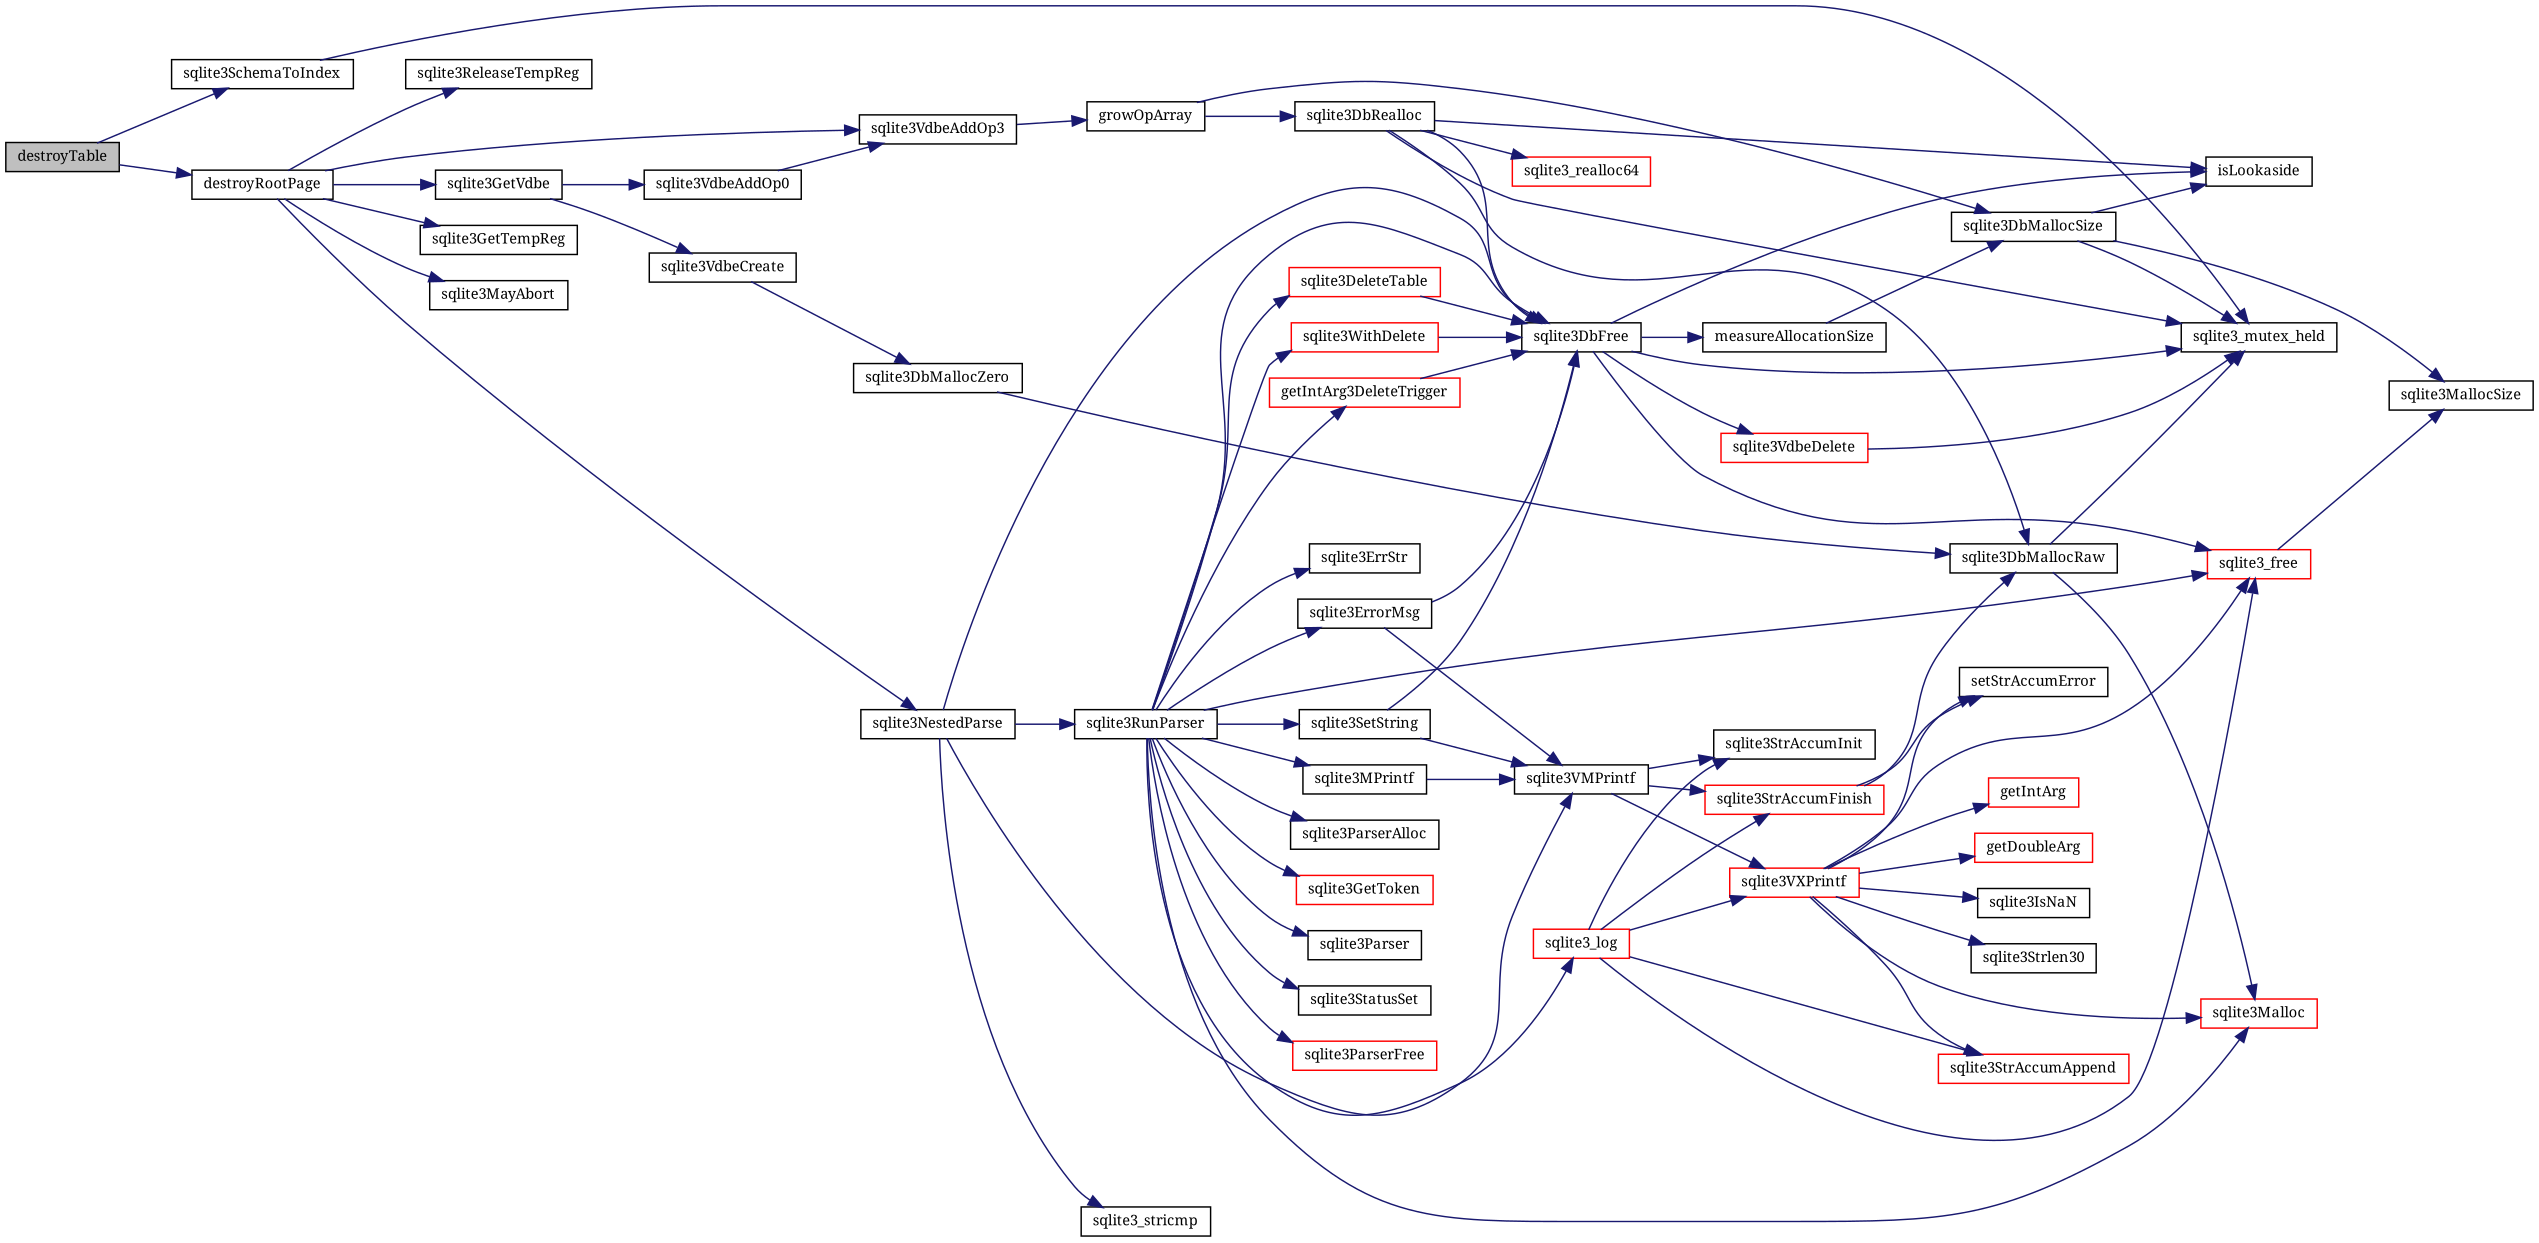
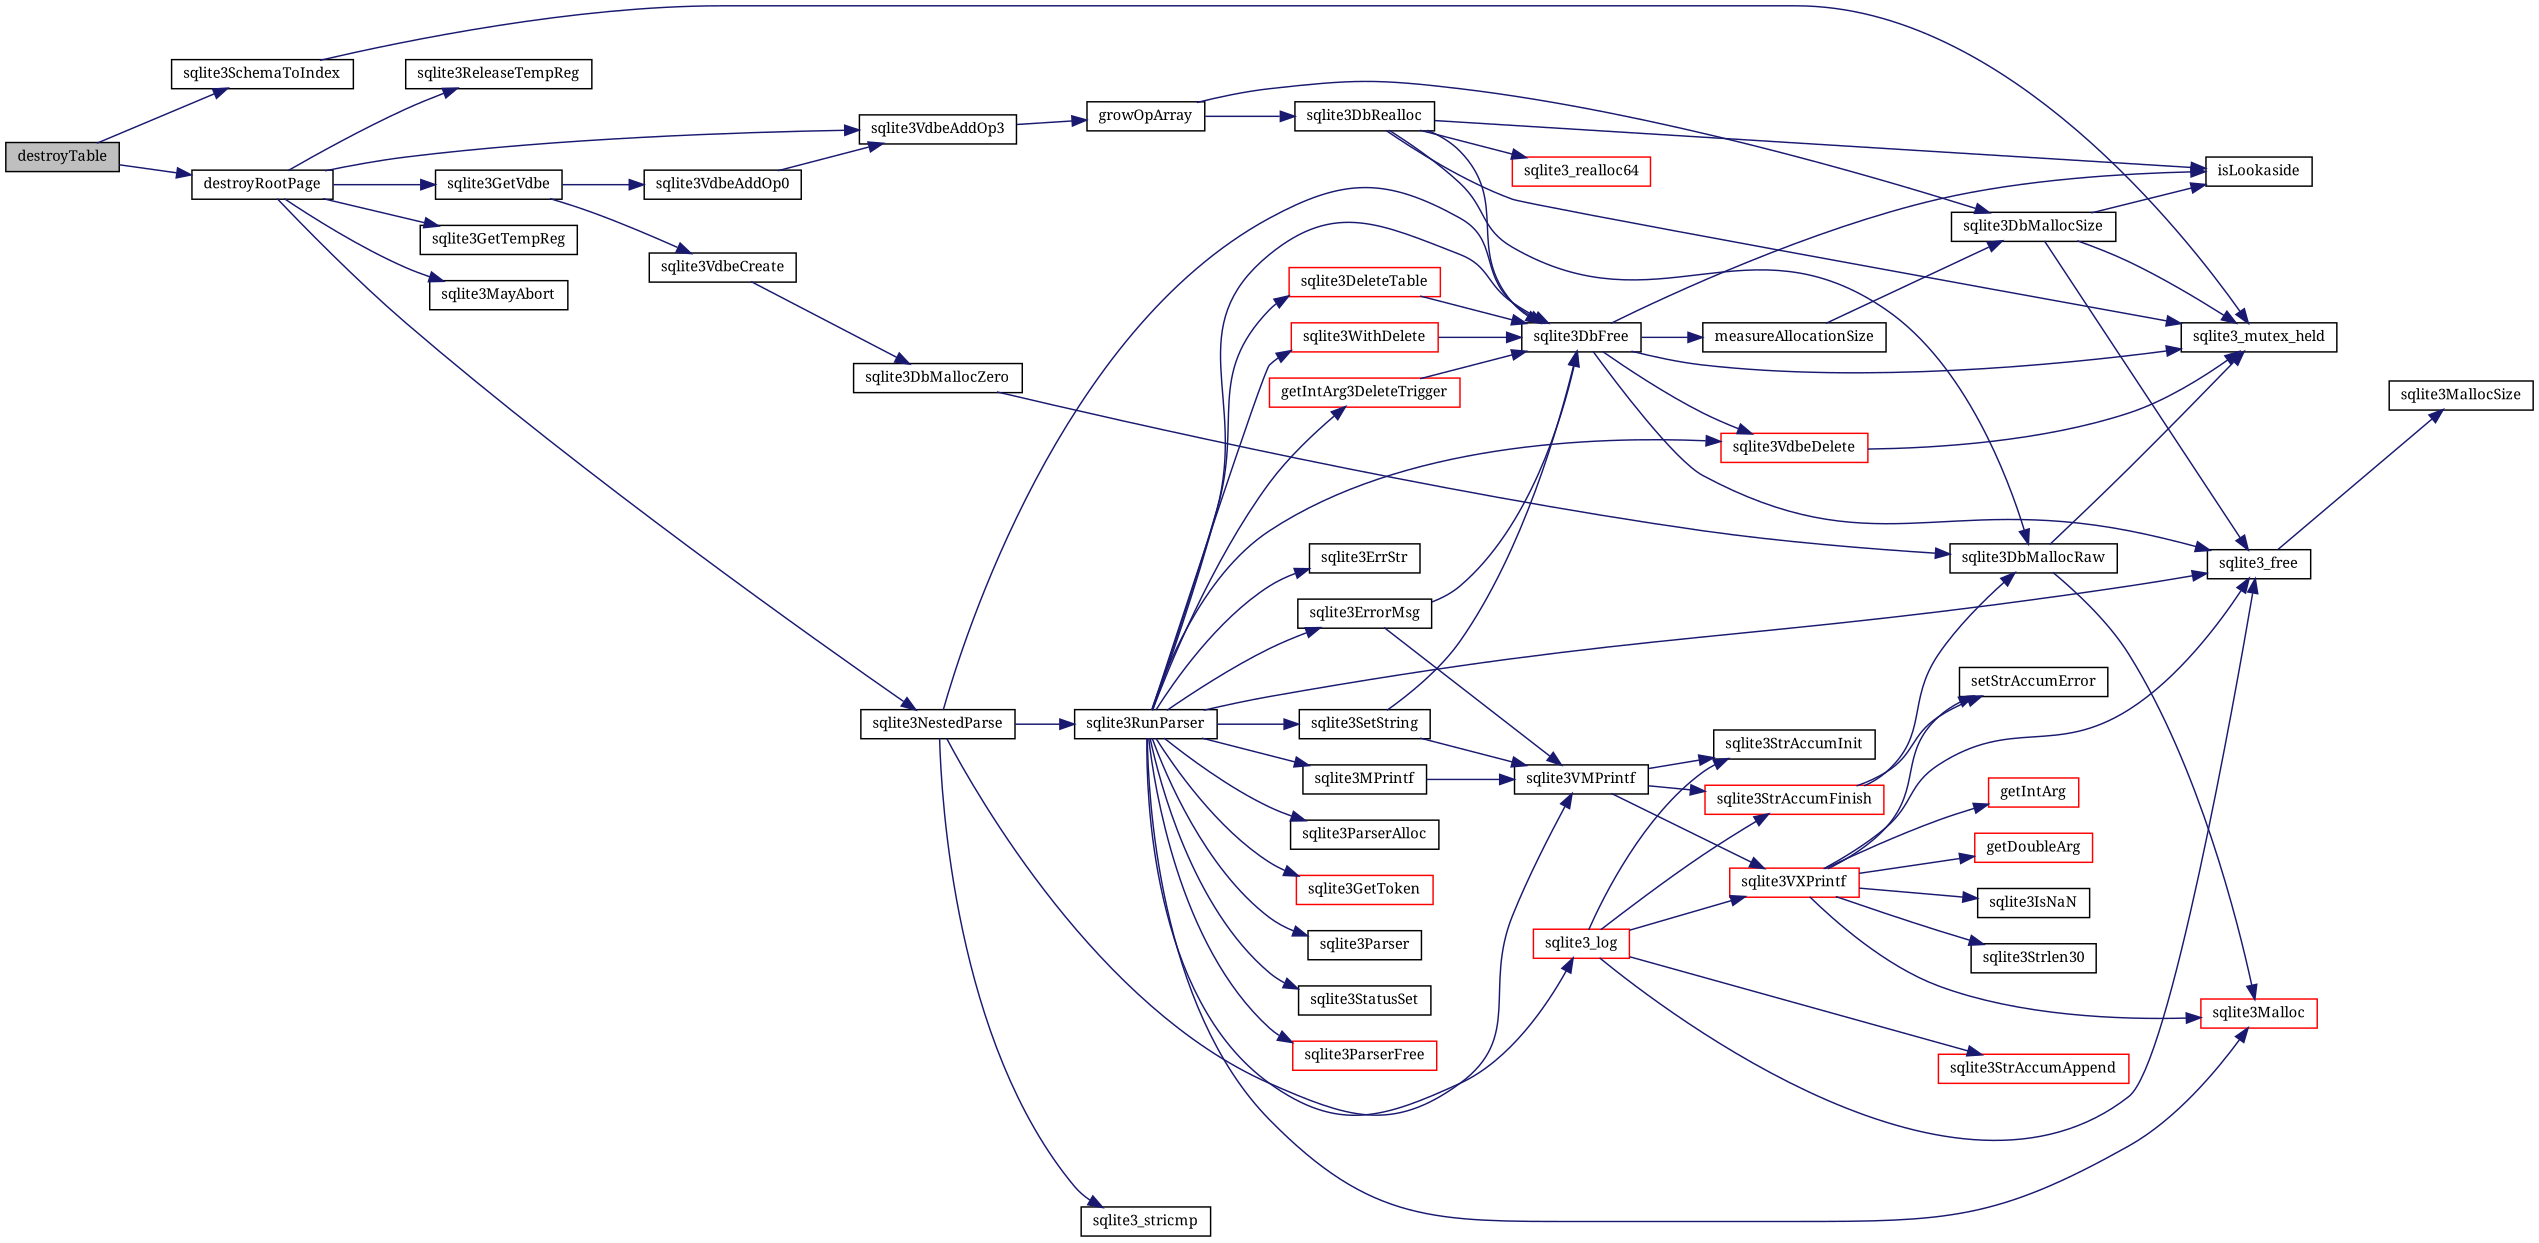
edge "sqlite3DbMallocSize" -> "sqlite3MallocSize": now "sqlite3DbMallocSize" -> "sqlite3_free"
edge "sqlite3RunParser" -> "sqlite3VdbeDelete": added
node "sqlite3_free": color red -> black
edge "sqlite3VXPrintf" -> "sqlite3StrAccumAppend": removed
